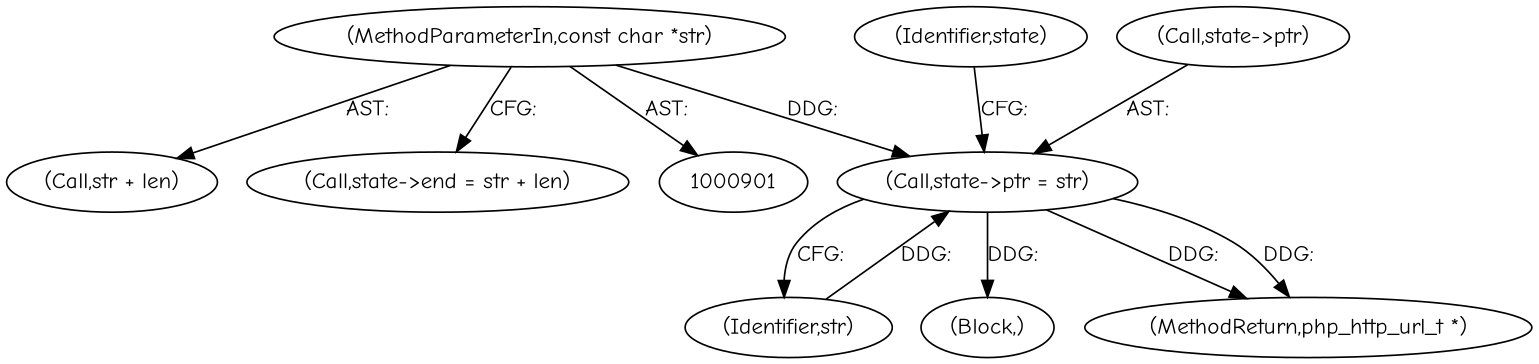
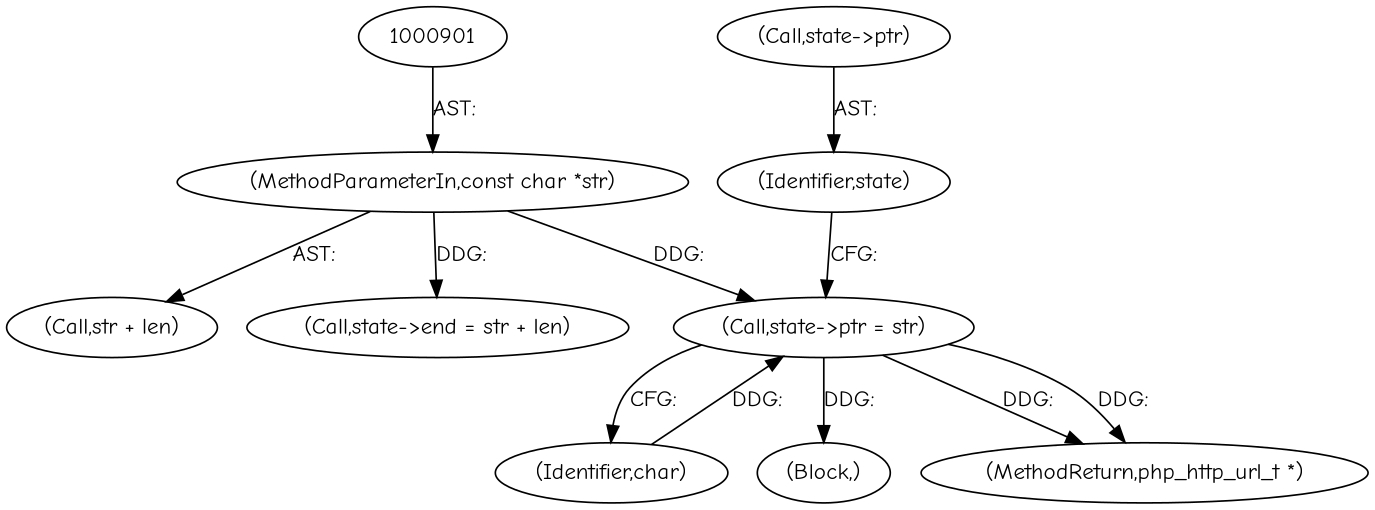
edge "(Call,state->ptr)" -> "(Call,state->ptr = str)": now "(Call,state->ptr)" -> "(Identifier,state)"
edge "(MethodParameterIn,const char *str)" -> "1000901": reversed
edge "(MethodParameterIn,const char *str)" -> "(Call,state->end = str + len)": label "CFG: " -> "DDG: "
node "(Identifier,str)": label "(Identifier,str)" -> "(Identifier,char)"
